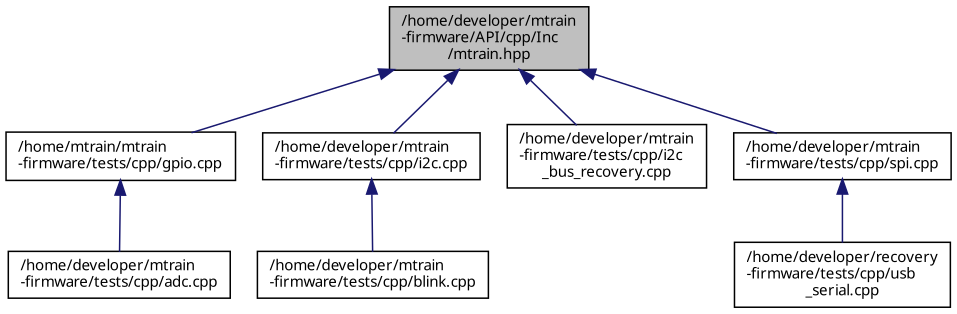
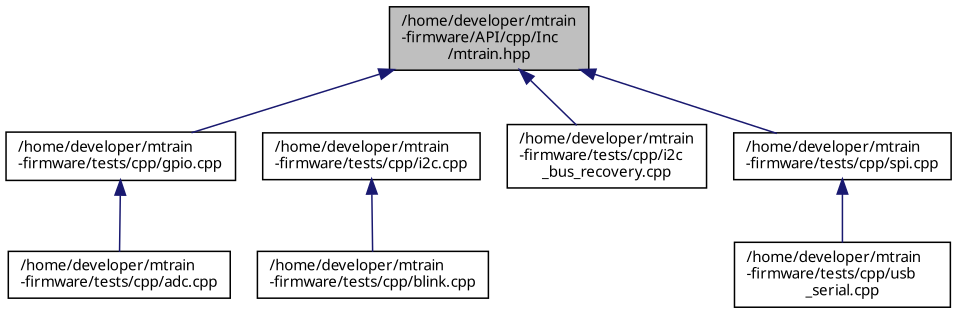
edge "/home/developer/mtrain -firmware/tests/cpp/i2c.cpp" -> "/home/developer/mtrain -firmware/API/cpp/Inc /mtrain.hpp": removed
node "/home/mtrain/mtrain -firmware/tests/cpp/gpio.cpp": label "/home/mtrain/mtrain -firmware/tests/cpp/gpio.cpp" -> "/home/developer/mtrain -firmware/tests/cpp/gpio.cpp"
node "/home/developer/recovery -firmware/tests/cpp/usb _serial.cpp": label "/home/developer/recovery -firmware/tests/cpp/usb _serial.cpp" -> "/home/developer/mtrain -firmware/tests/cpp/usb _serial.cpp"
